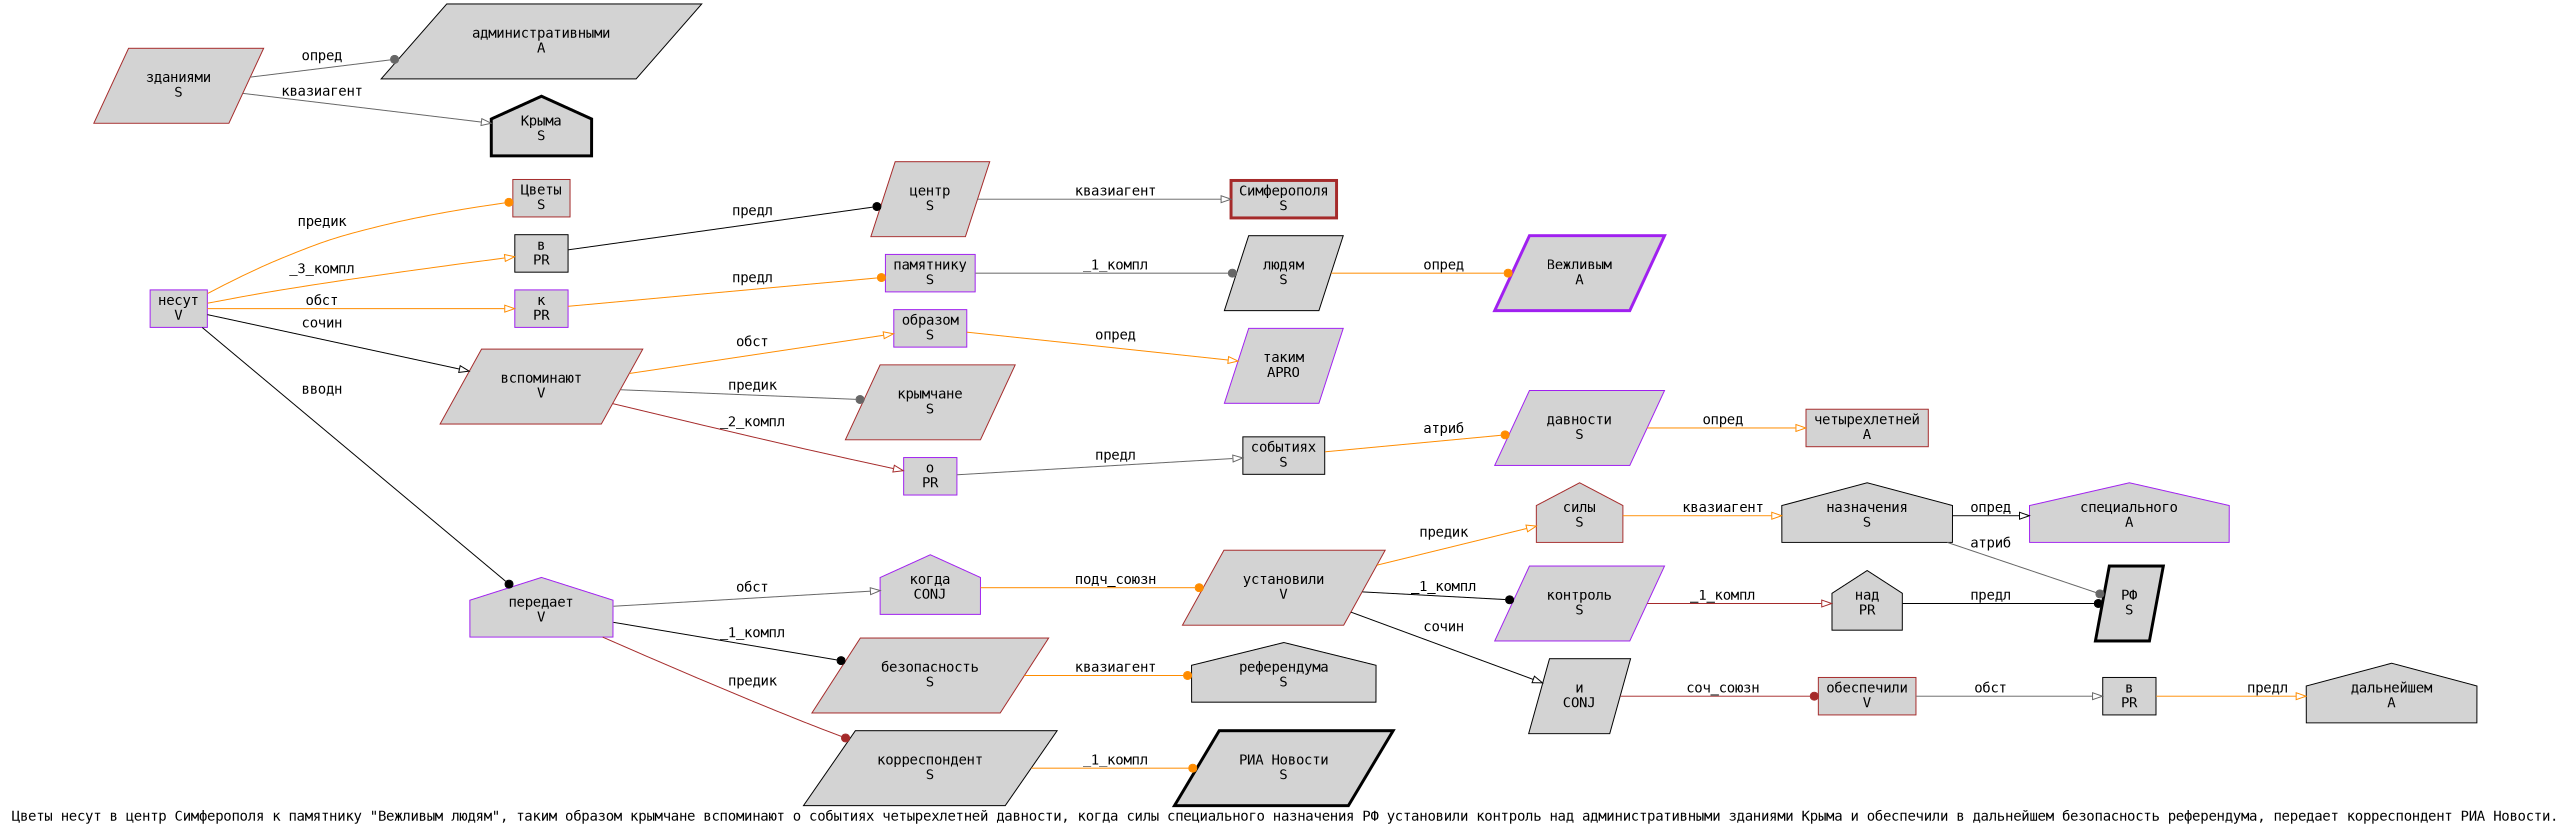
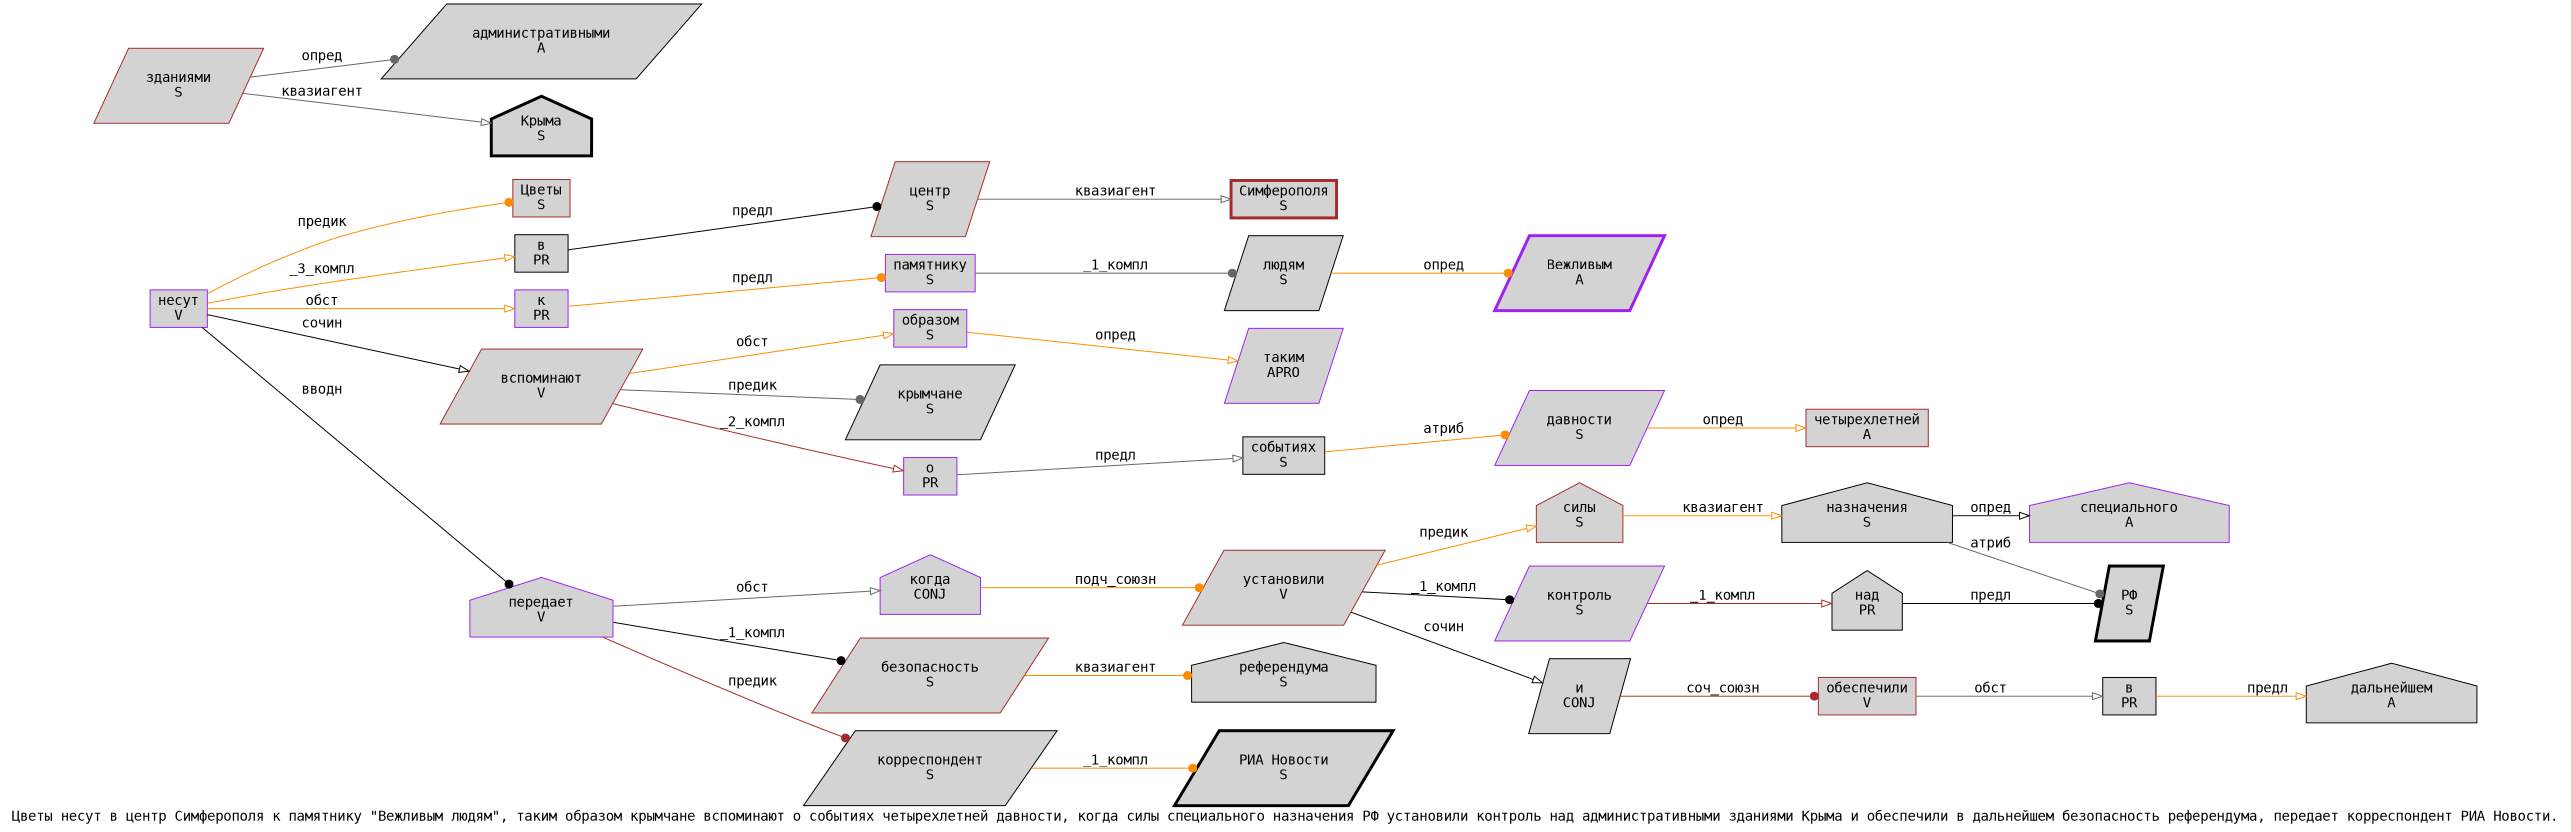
node "крымчане S": color brown -> black
